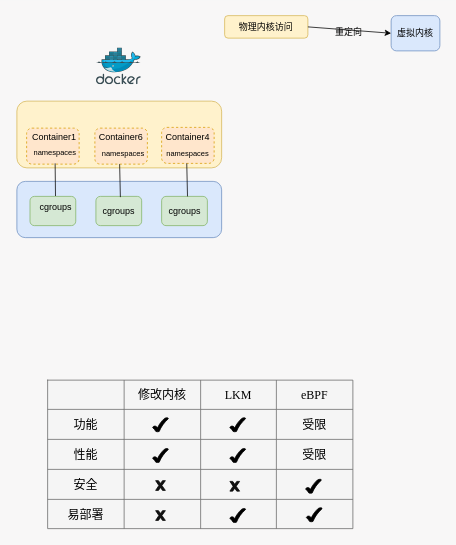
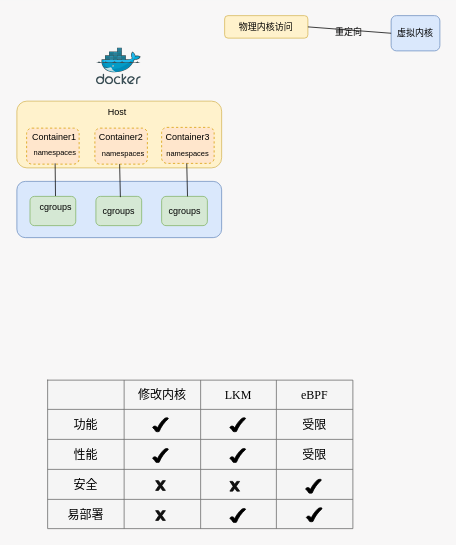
edge "物理内核访问" -> "虚拟内核": arrowhead classic -> none
node "Host": added
node "Container6": label "Container6" -> "Container2"
node "Container4": label "Container4" -> "Container3"
